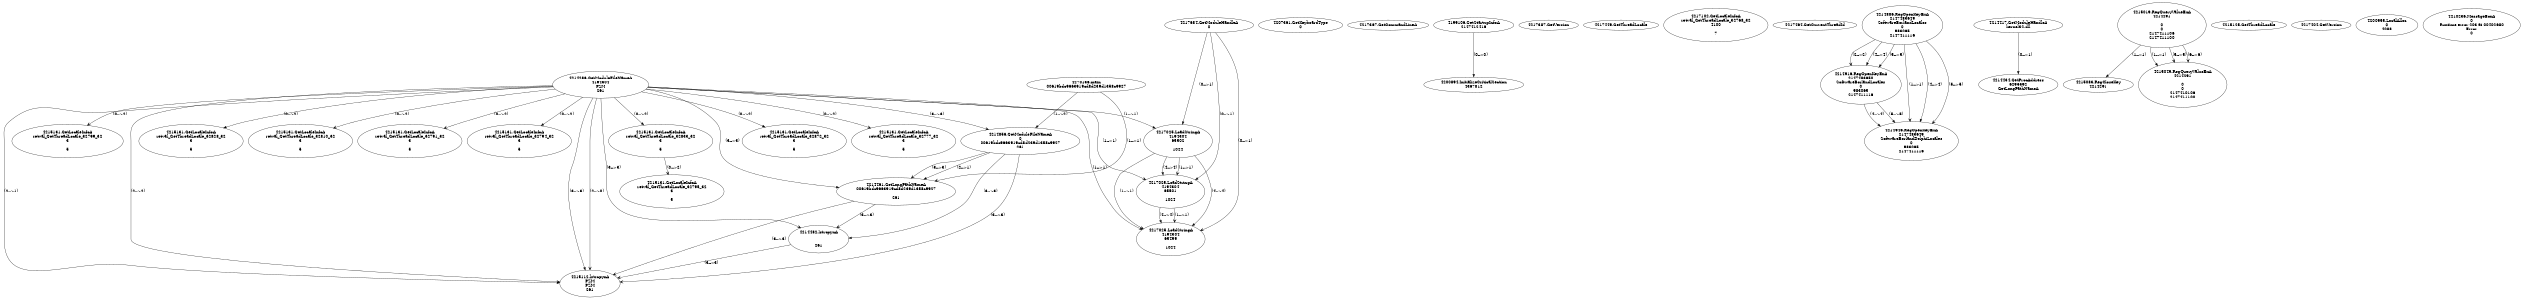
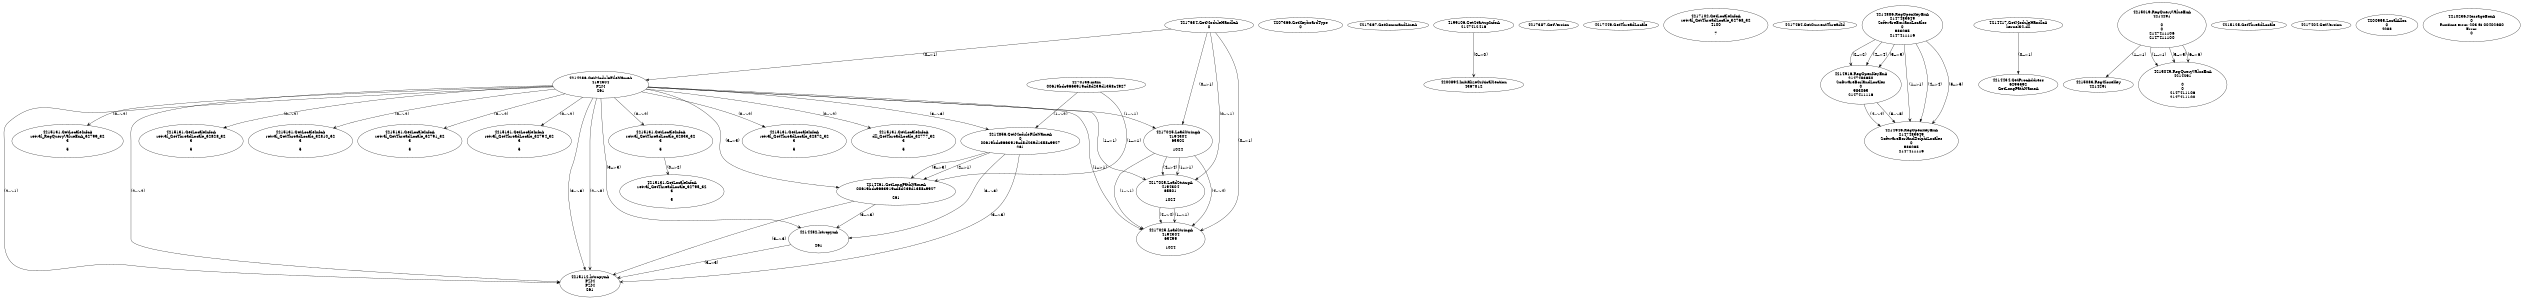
node "4207361.GetKeyboardType 0": label "4207361.GetKeyboardType 0" -> "4207366.GetKeyboardType 0"
edge "4199106.GetStartupInfoA 2147412416" -> "4200894.InitializeCriticalSection 4367812": arrowhead normal -> vee
edge "4217684.GetModuleHandleA 0" -> "4214286.GetModuleFileNameA 4194304 PZM 261": added, label "(0-->1)"
node "4270136.main 00619bdc9663919cd8d239d1358c9927": label "4270136.main 00619bdc9663919cd8d239d1358c9927" -> "4270136.main 00619bdc9663919cd8d239d1358c4927"
node "4215049.RegQueryValueExA 4214291 0 0 2147410106 2147411100": label "4215049.RegQueryValueExA 4214291 0 0 2147410106 2147411100" -> "4215049.RegQueryValueExA 4214291 0 0 2147411106 2147411100"
edge "4214286.GetModuleFileNameA 4194304 PZM 261" -> "4215131.GetLocaleInfoA retval_GetThreadLocale_32833_32 3 5": arrowhead normal -> vee
node "4215131.GetLocaleInfoA retval_GetThreadLocale_32799_32 3 5": label "4215131.GetLocaleInfoA retval_GetThreadLocale_32799_32 3 5" -> "4215131.GetLocaleInfoA retval_RegQueryValueExA_32799_32 3 5"
node "4215131.GetLocaleInfoA retval_GetThreadLocale_32777_32 3 5": label "4215131.GetLocaleInfoA retval_GetThreadLocale_32777_32 3 5" -> "4215131.GetLocaleInfoA dll_GetThreadLocale_32777_32 3 5"
